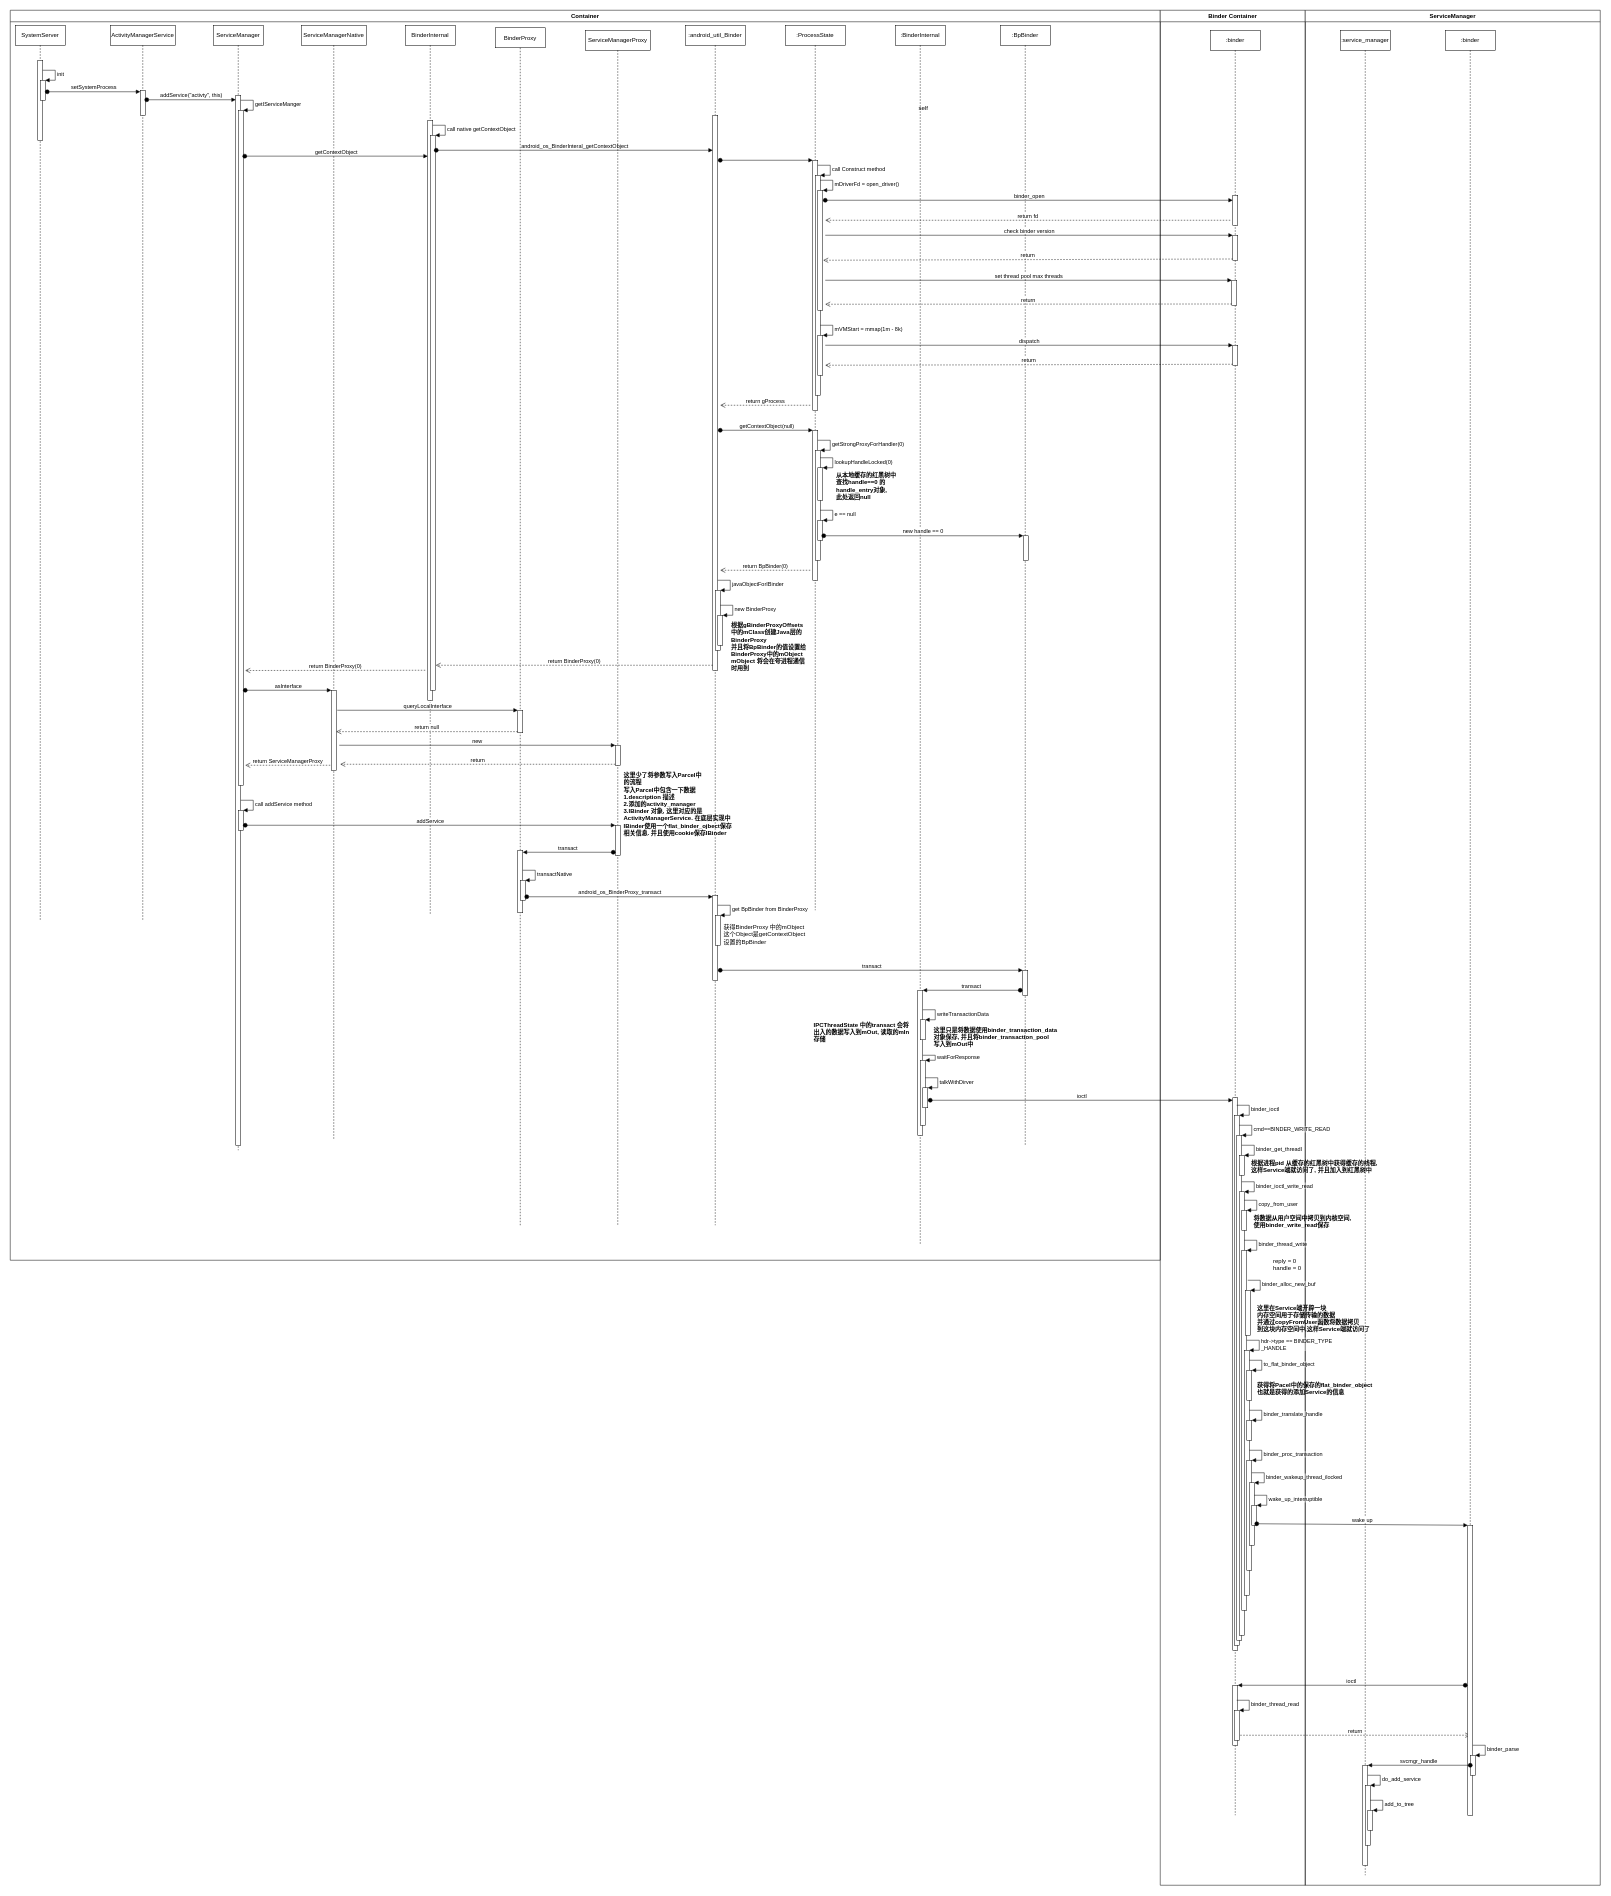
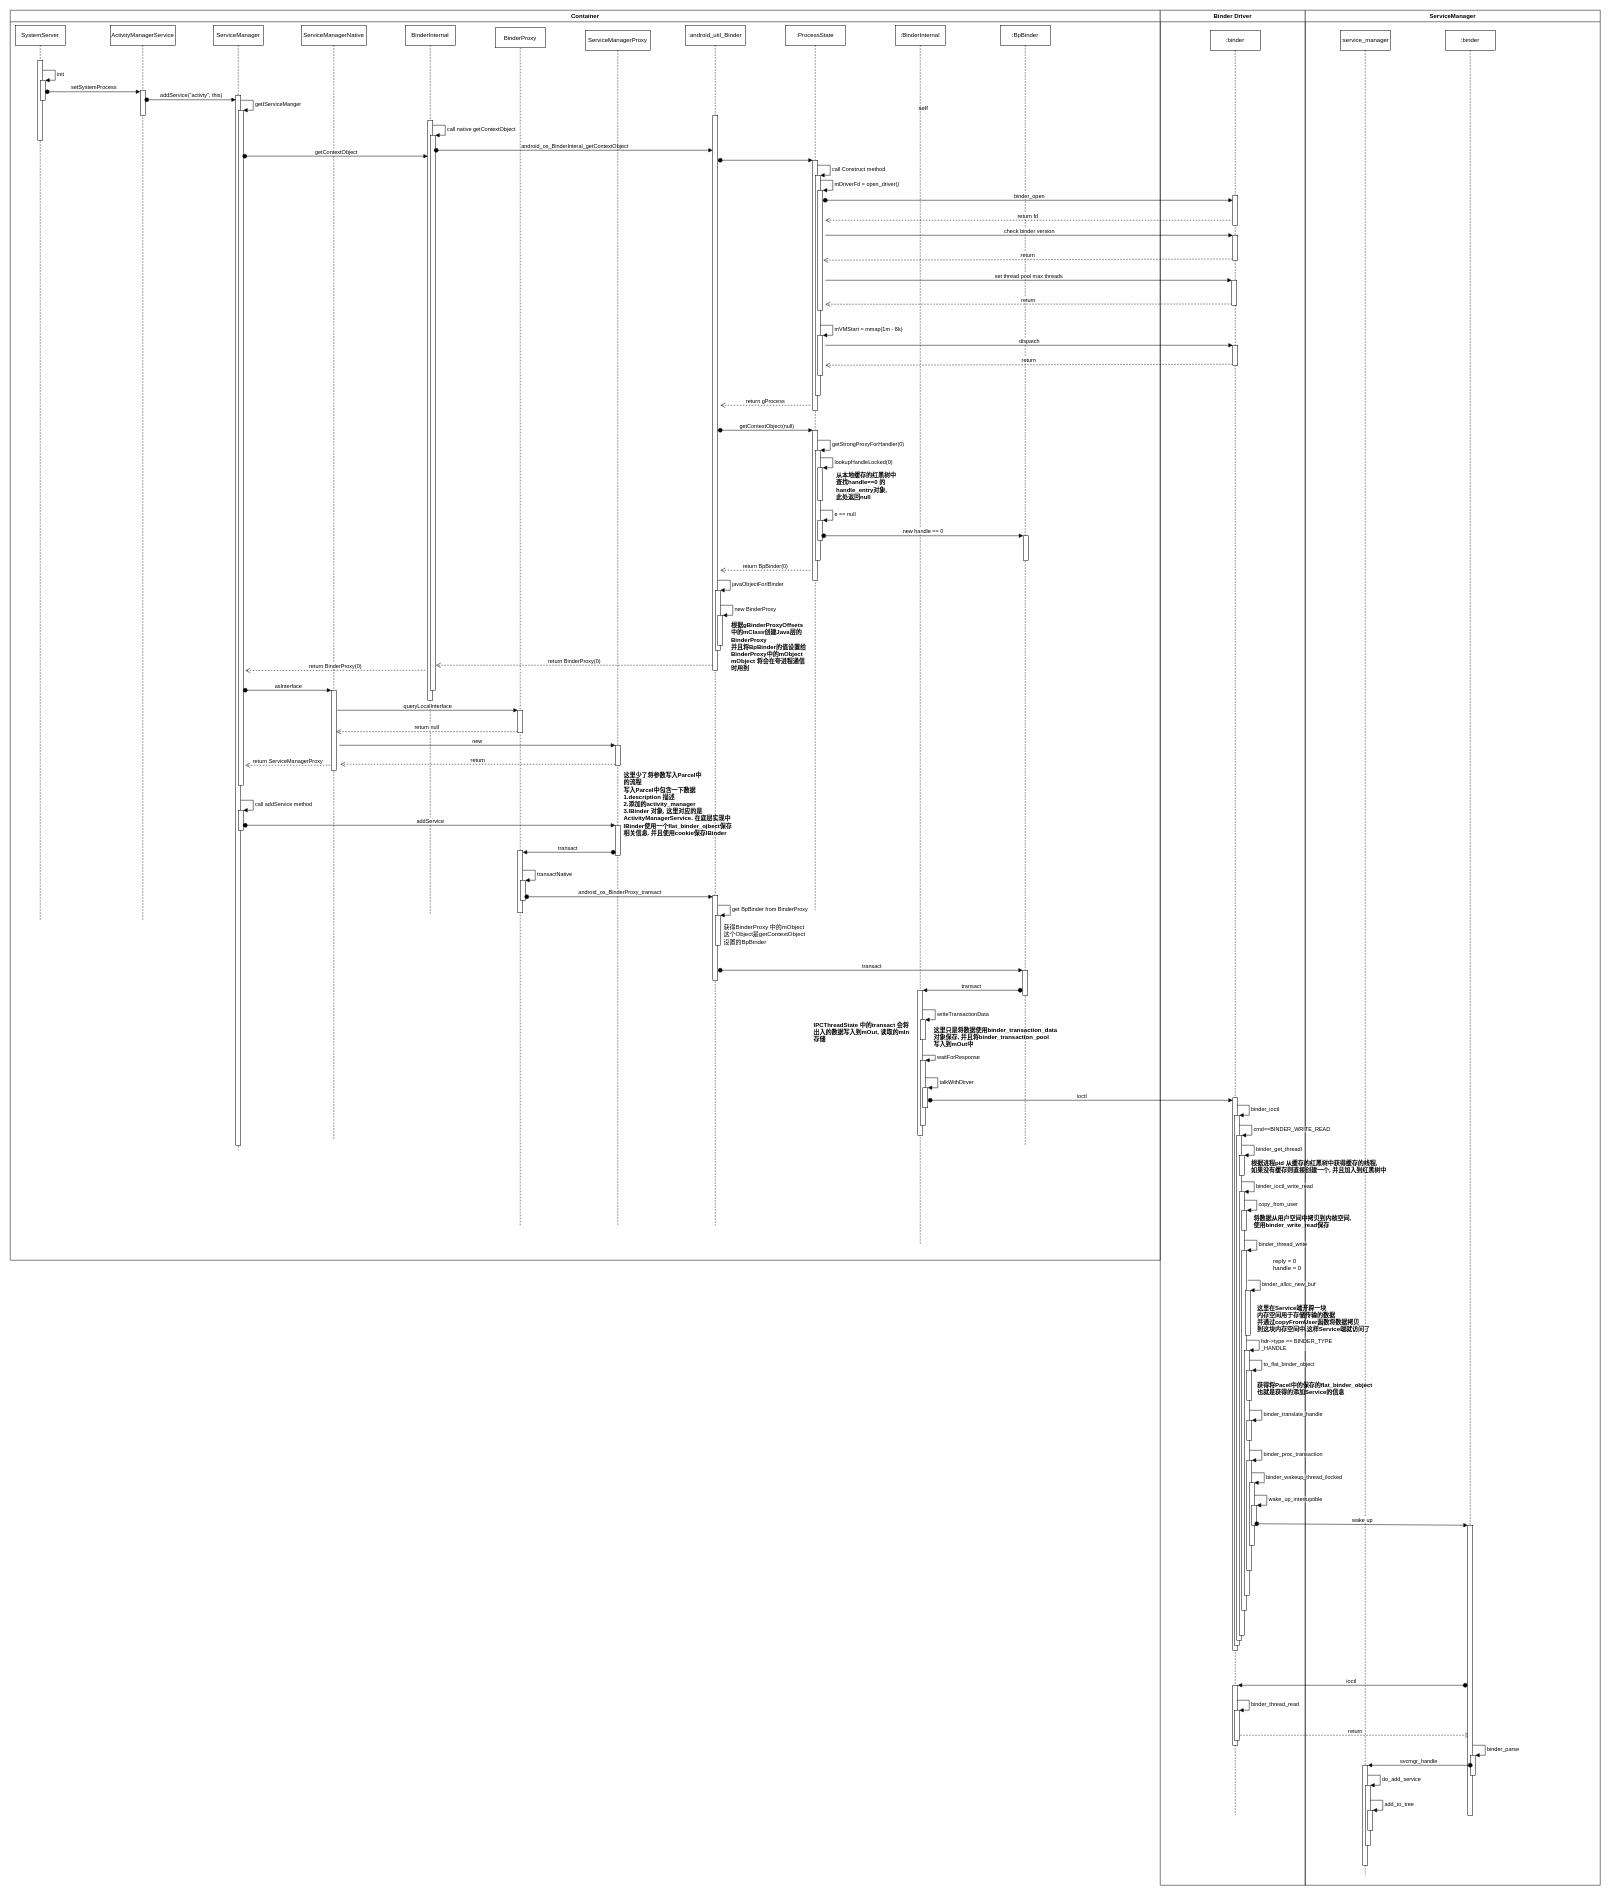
node "Binder Container": label "Binder Container" -> "Binder Driver"
node "根据进程pid 从缓存的红黑树中获得缓存的线程, 这样Service端就访问了, 并且加入到红黑树中": label "根据进程pid 从缓存的红黑树中获得缓存的线程, 这样Service端就访问了, 并且加入到红黑树中" -> "根据进程pid 从缓存的红黑树中获得缓存的线程, 如果没有缓存则直接创建一个, 并且加入到红黑树中"
